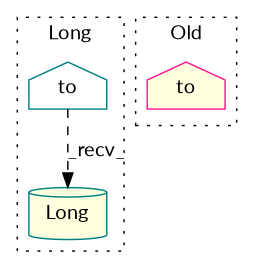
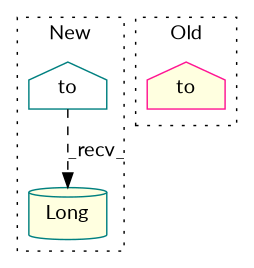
cluster "Long": label "Long" -> "New"
